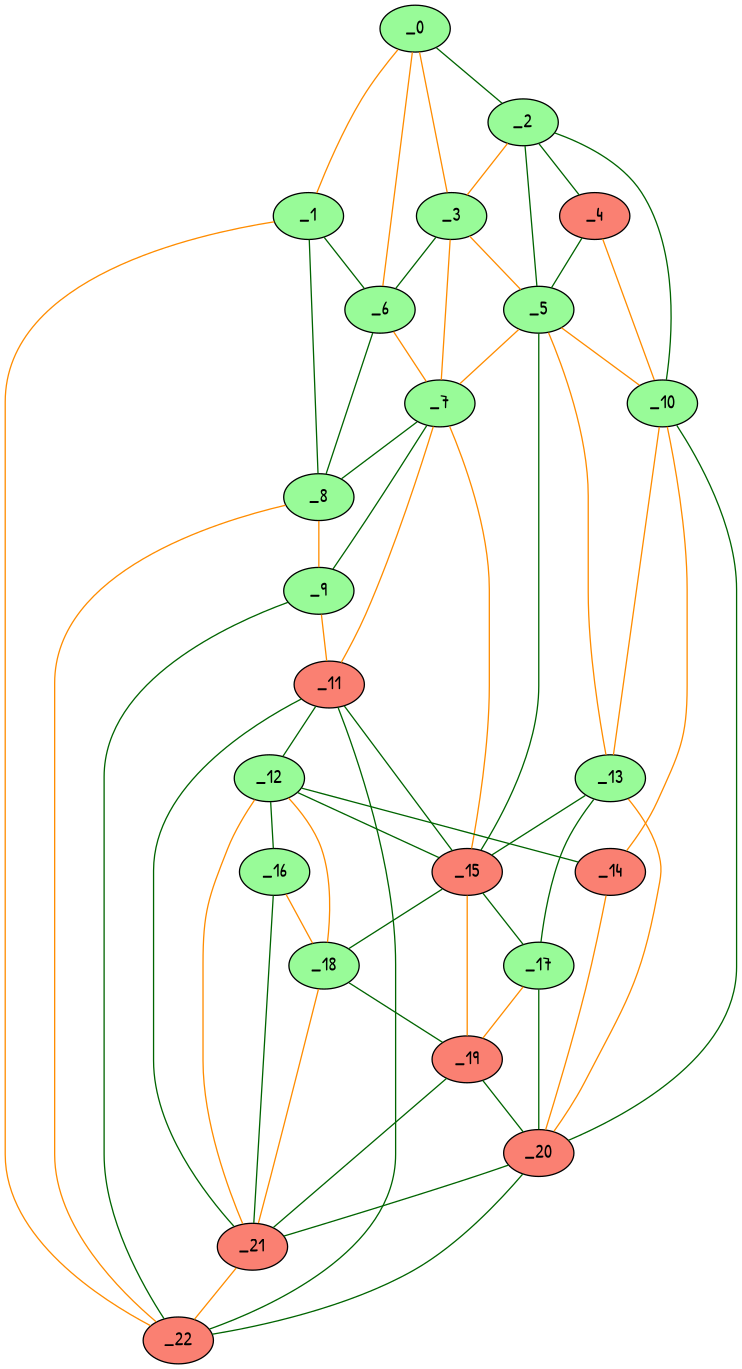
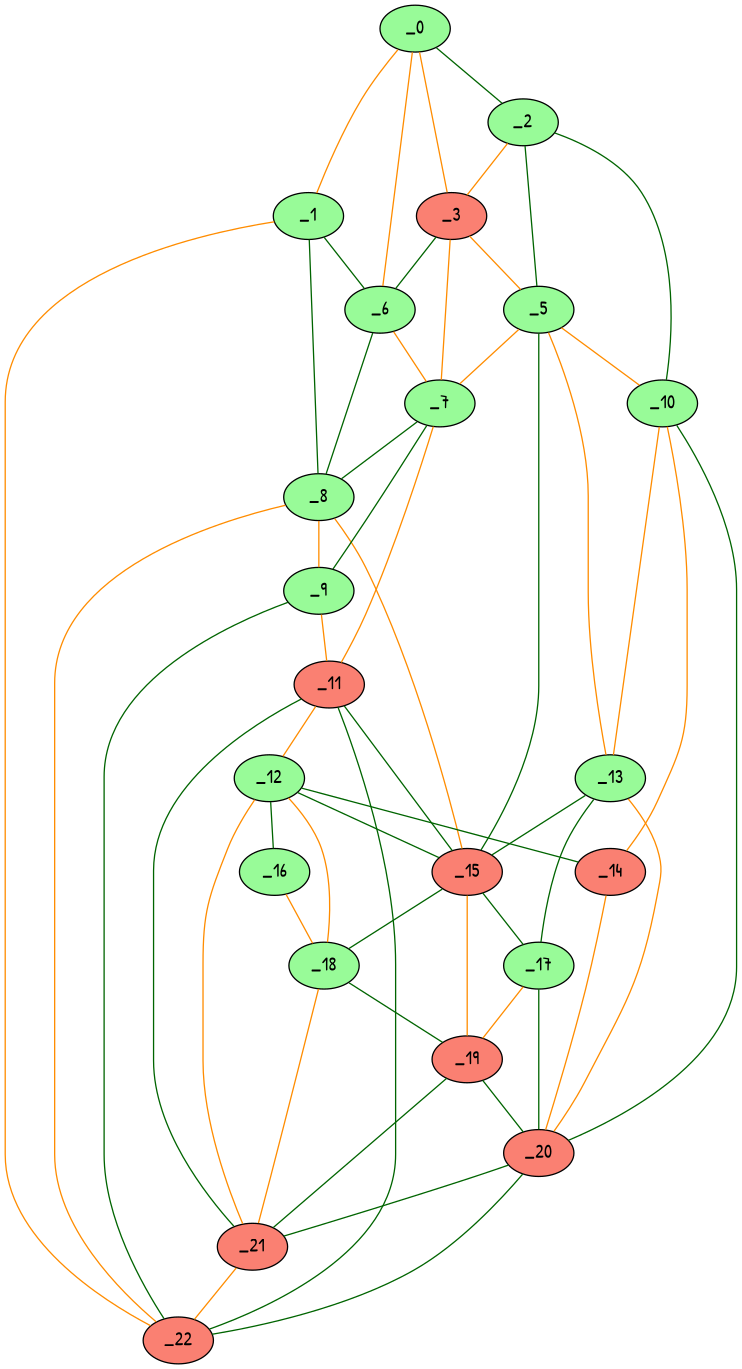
node "_3": fillcolor palegreen -> salmon
node "_4": removed
edge "_7" -- "_15": now "_8" -- "_15"
edge "_11" -- "_12": color darkgreen -> darkorange
edge "_16" -- "_21": removed
